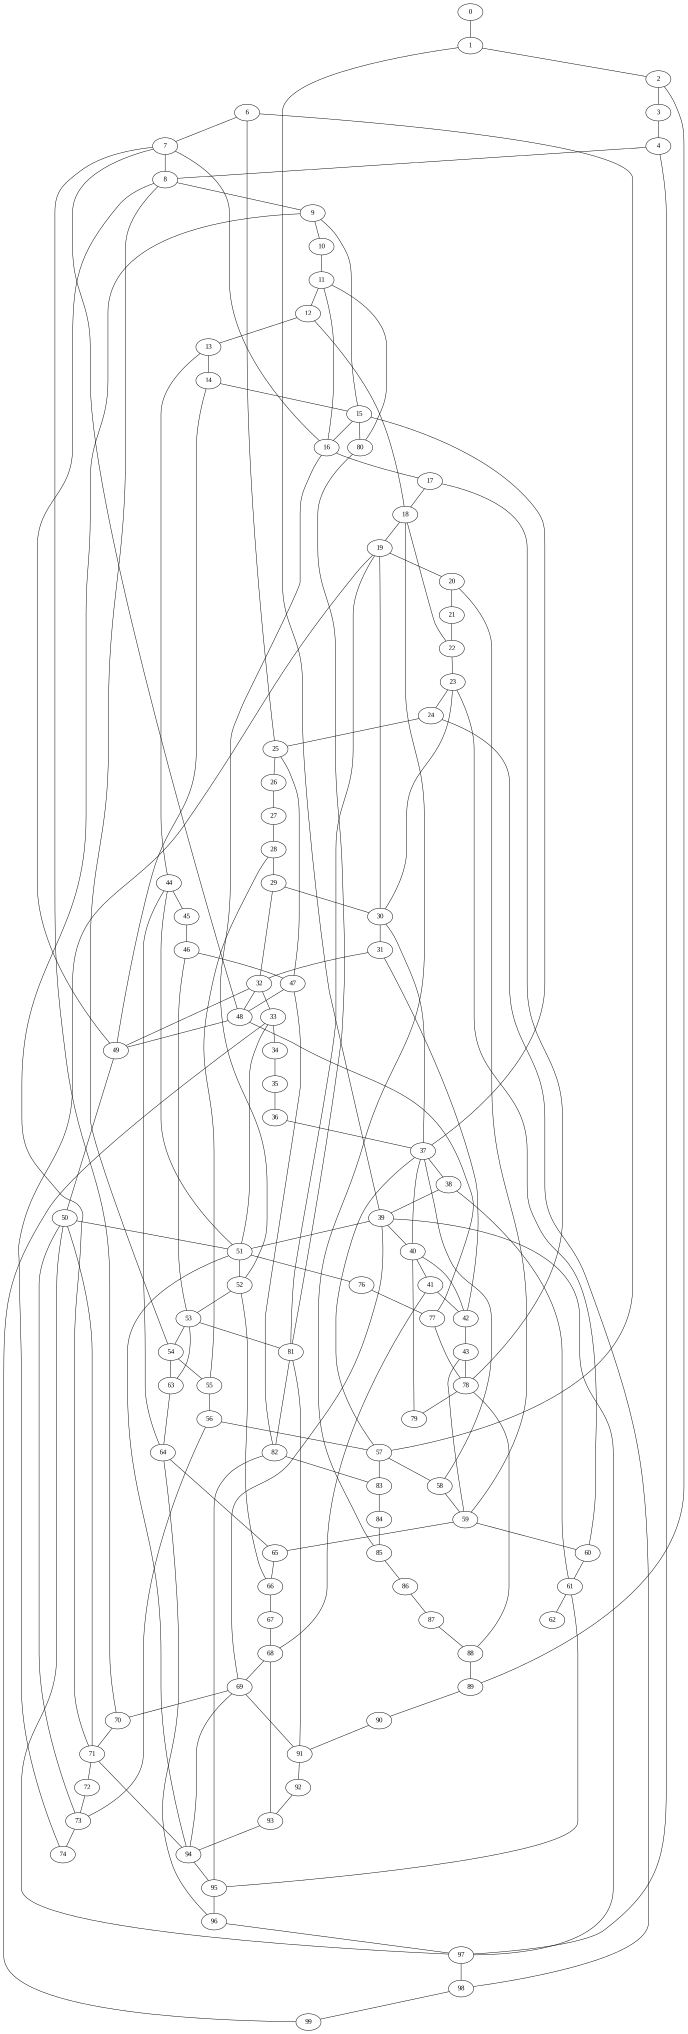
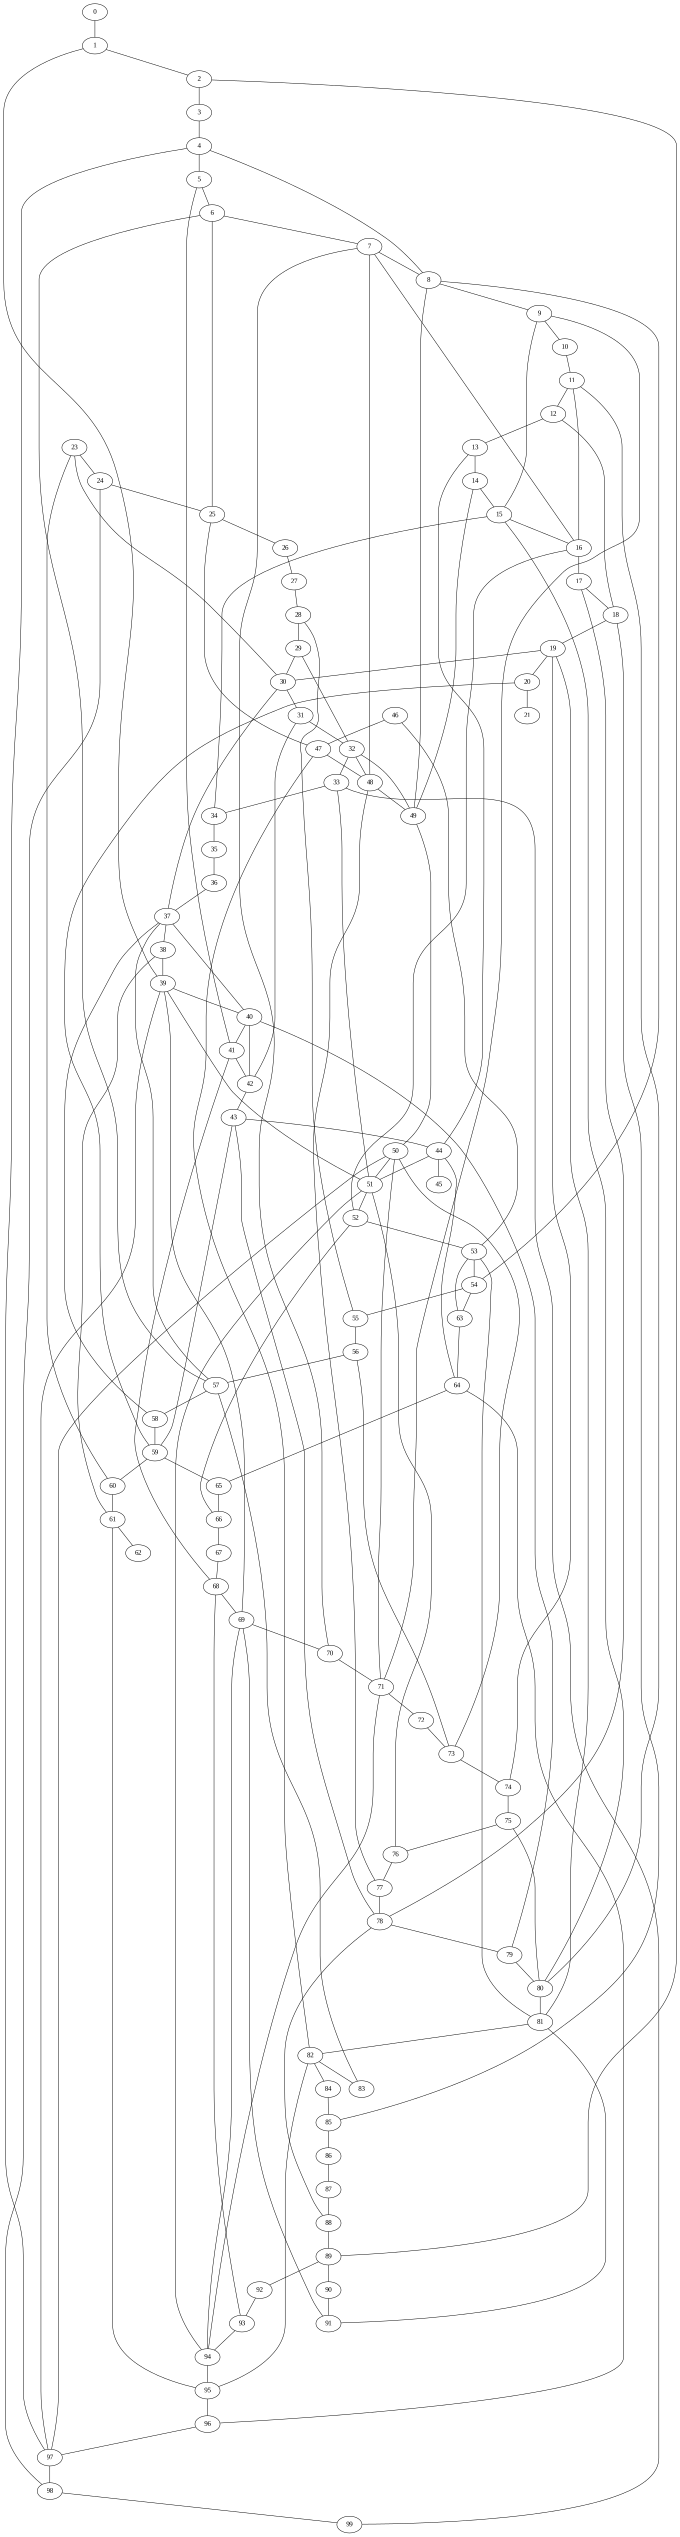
node "5": added
node "22": removed
edge "15" -- "37": now "15" -- "34"
edge "45" -- "46": removed
edge "43" -- "44": added
edge "83" -- "84": now "82" -- "84"
edge "91" -- "92": now "89" -- "92"
node "75": added
edge "79" -- "80": added
